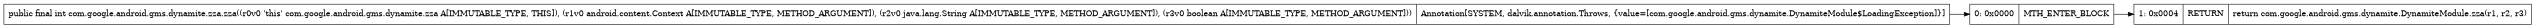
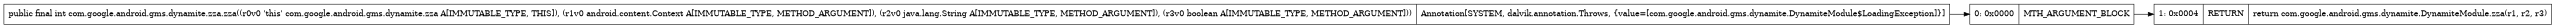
node "0: 0x0000": text "MTH_ENTER_BLOCK" -> "MTH_ARGUMENT_BLOCK"
